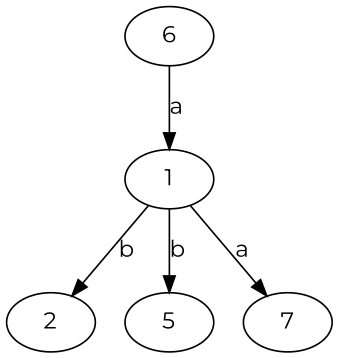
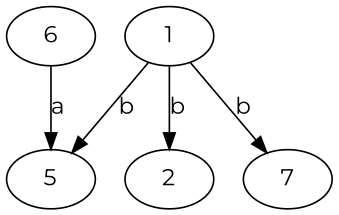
edge "6" -> "1": now "6" -> "5"
edge "1" -> "7": label "a" -> "b"
